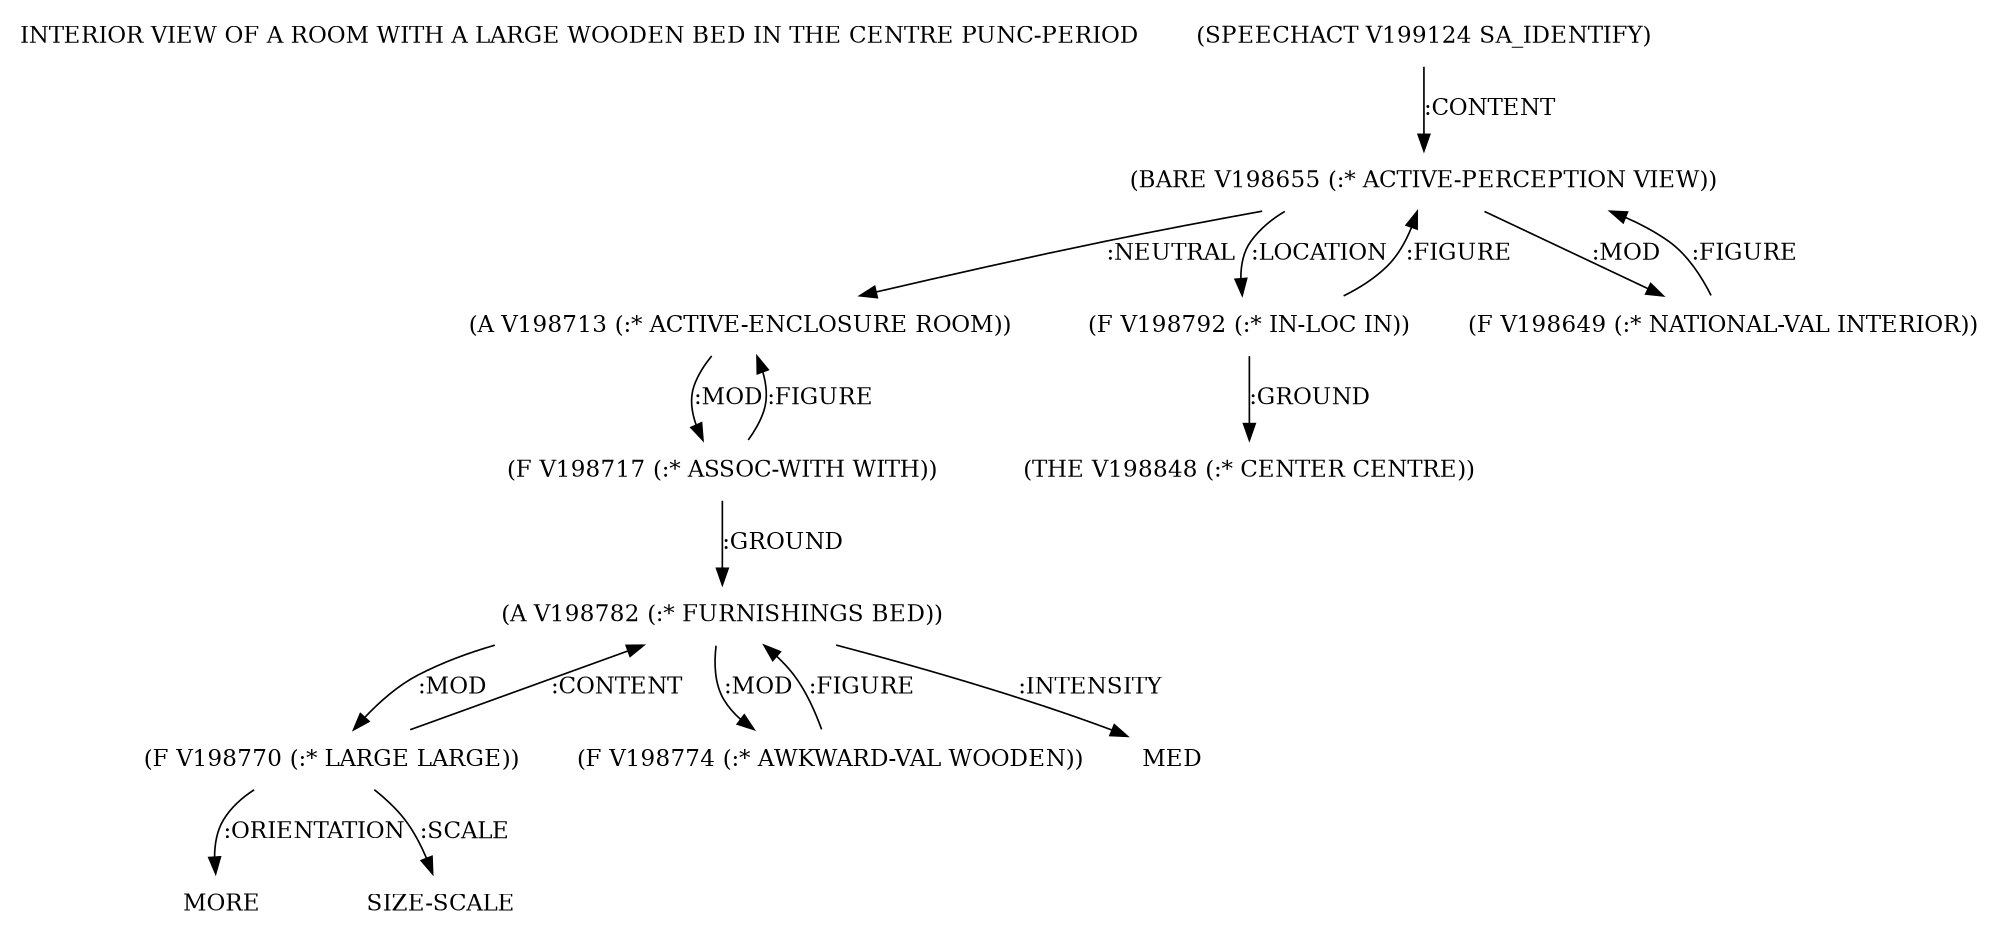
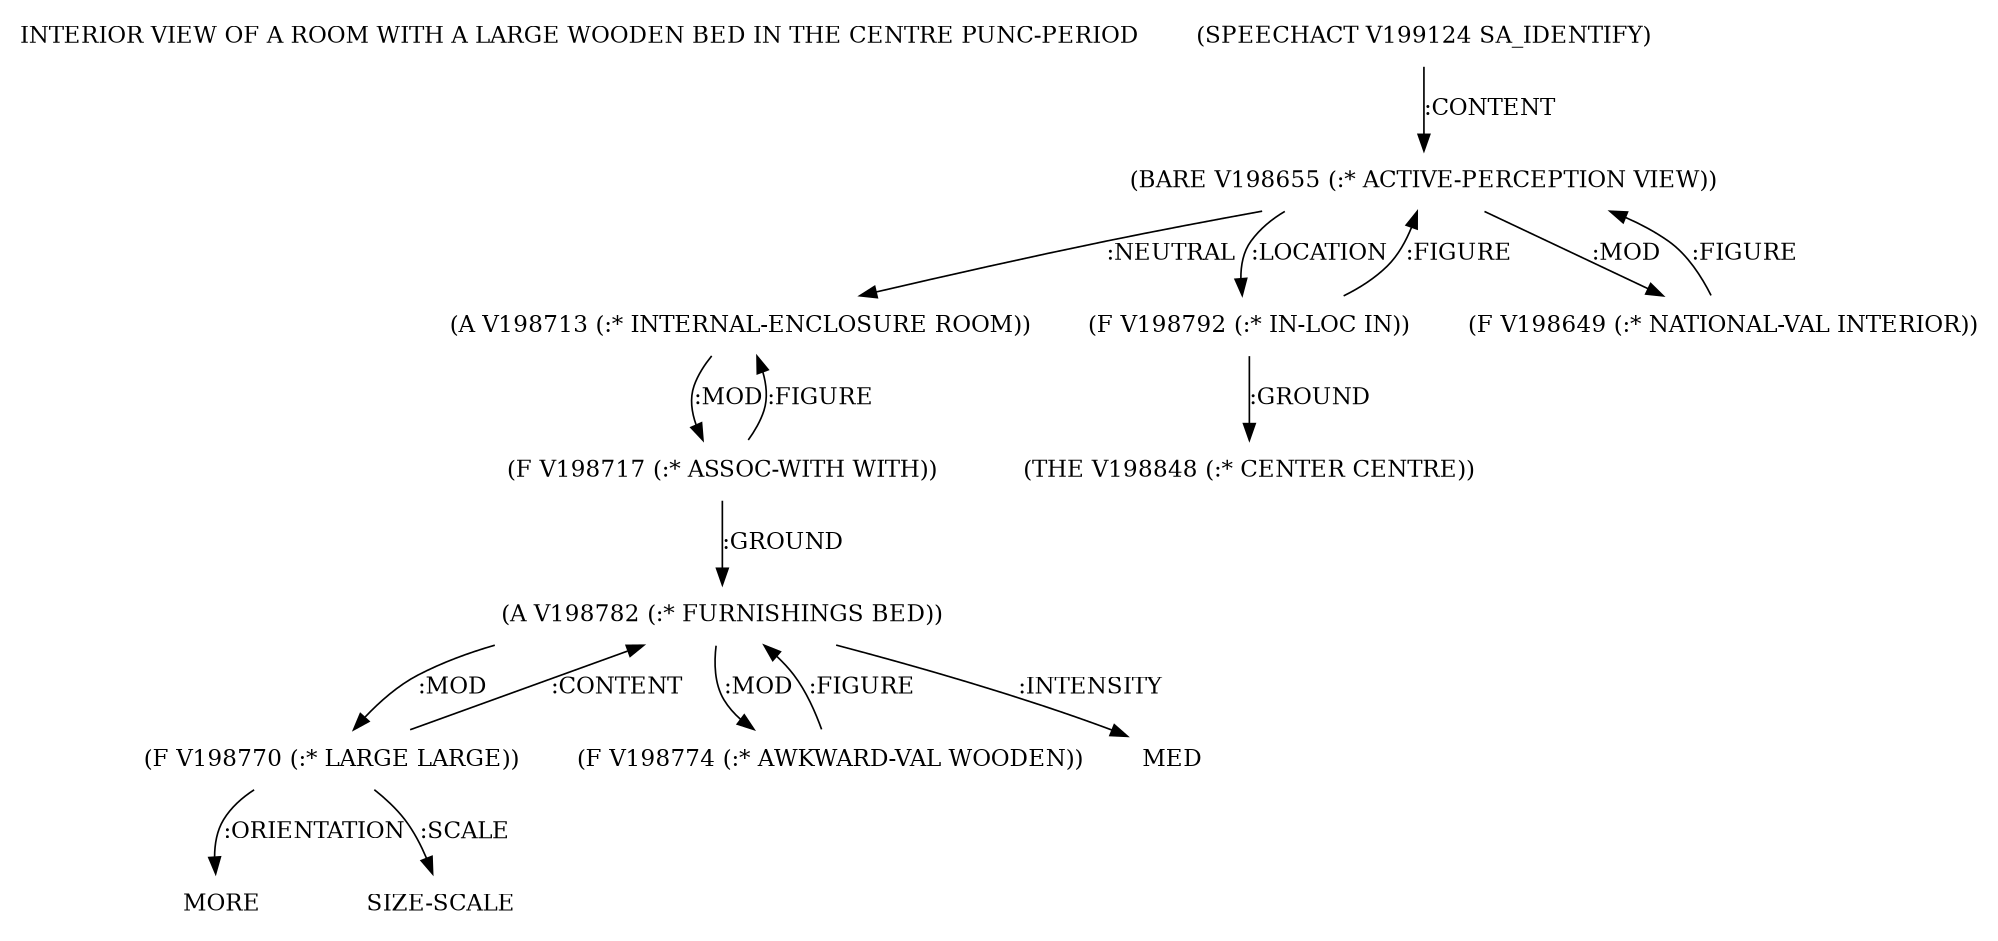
node "(A V198713 (:* ACTIVE-ENCLOSURE ROOM))": label "(A V198713 (:* ACTIVE-ENCLOSURE ROOM))" -> "(A V198713 (:* INTERNAL-ENCLOSURE ROOM))"
